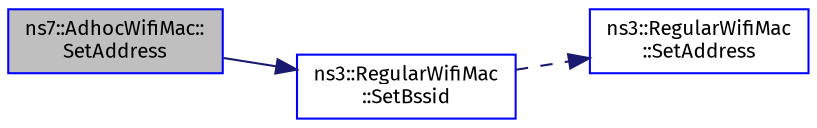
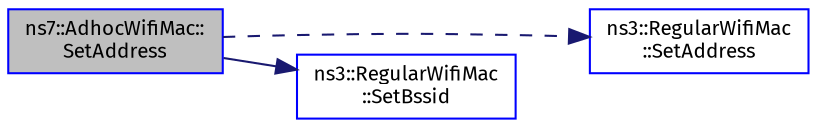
edge "ns3::RegularWifiMac ::SetBssid" -> "ns3::RegularWifiMac ::SetAddress": now "ns7::AdhocWifiMac:: SetAddress" -> "ns3::RegularWifiMac ::SetAddress"
